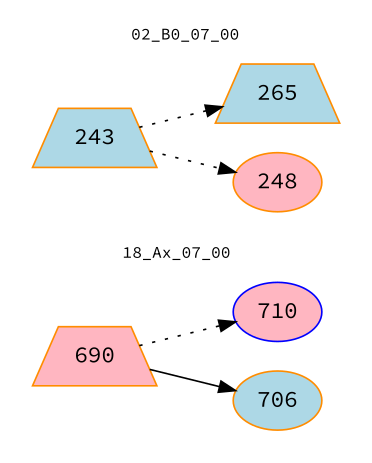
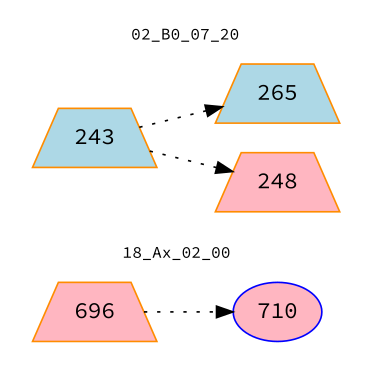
cluster "02_B0_07_00": label "02_B0_07_00" -> "02_B0_07_20"
node "248": shape ellipse -> trapezium
cluster "18_Ax_07_00": label "18_Ax_07_00" -> "18_Ax_02_00"
node "690": label "690" -> "696"
node "706": removed
